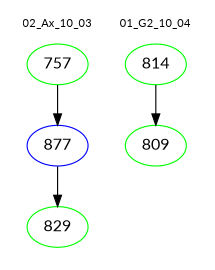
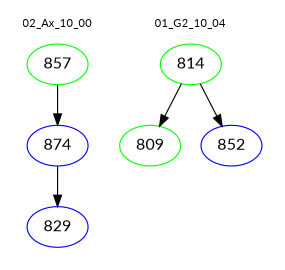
cluster "02_Ax_10_03": label "02_Ax_10_03" -> "02_Ax_10_00"
node "757": label "757" -> "857"
node "877": label "877" -> "874"
node "852": added
node "829": color green -> blue
